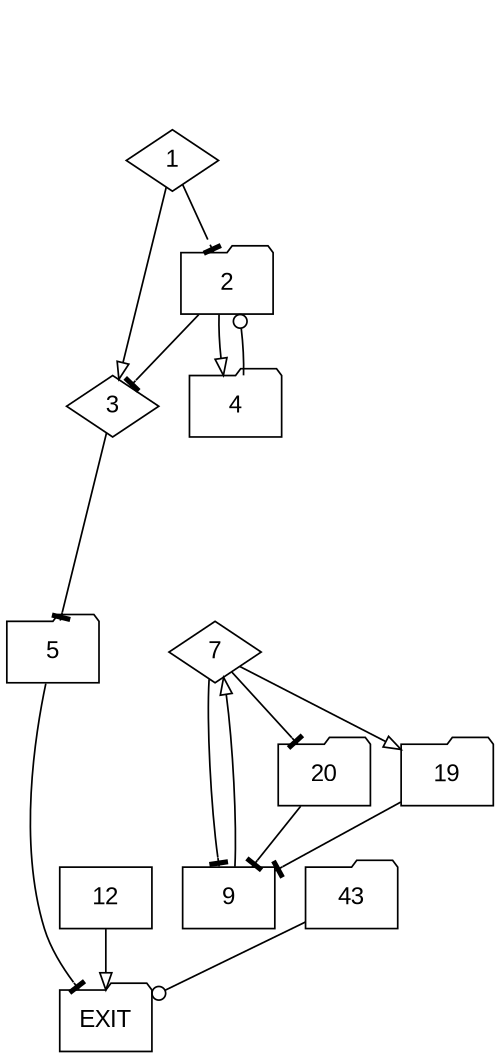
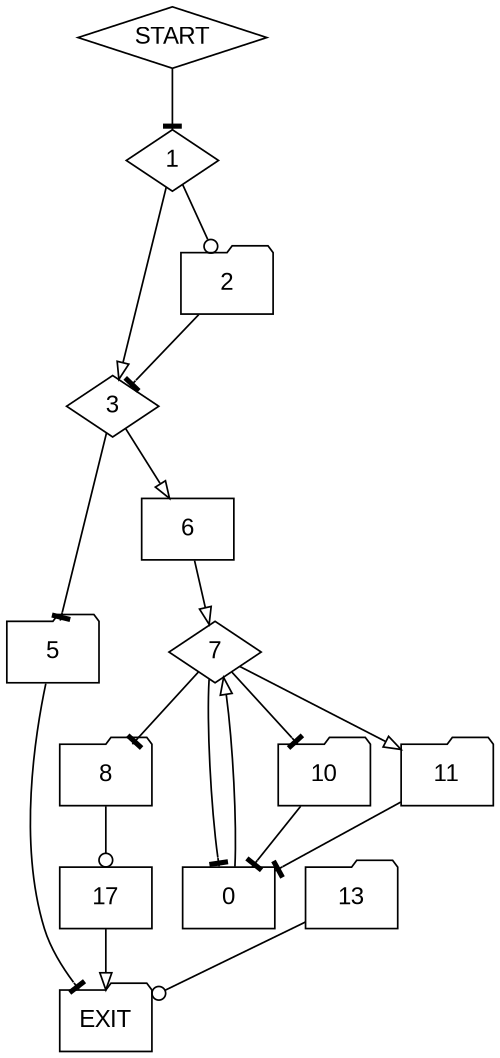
node "START": added
edge "1" -> "2": arrowhead tee -> odot
node "4": removed
node "6": added
node "8": added
node "20": label "20" -> "10"
node "19": label "19" -> "11"
node "12": label "12" -> "17"
node "9": label "9" -> "0"
node "43": label "43" -> "13"
